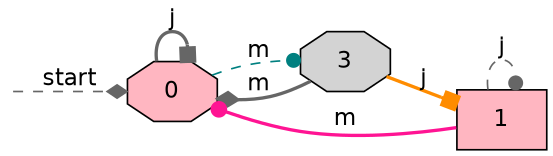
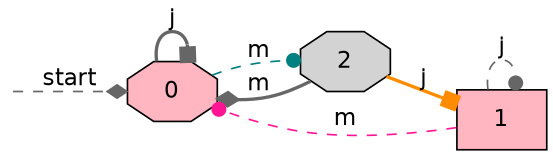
node "3": label "3" -> "2"
edge "1" -> "0": style bold -> dashed
